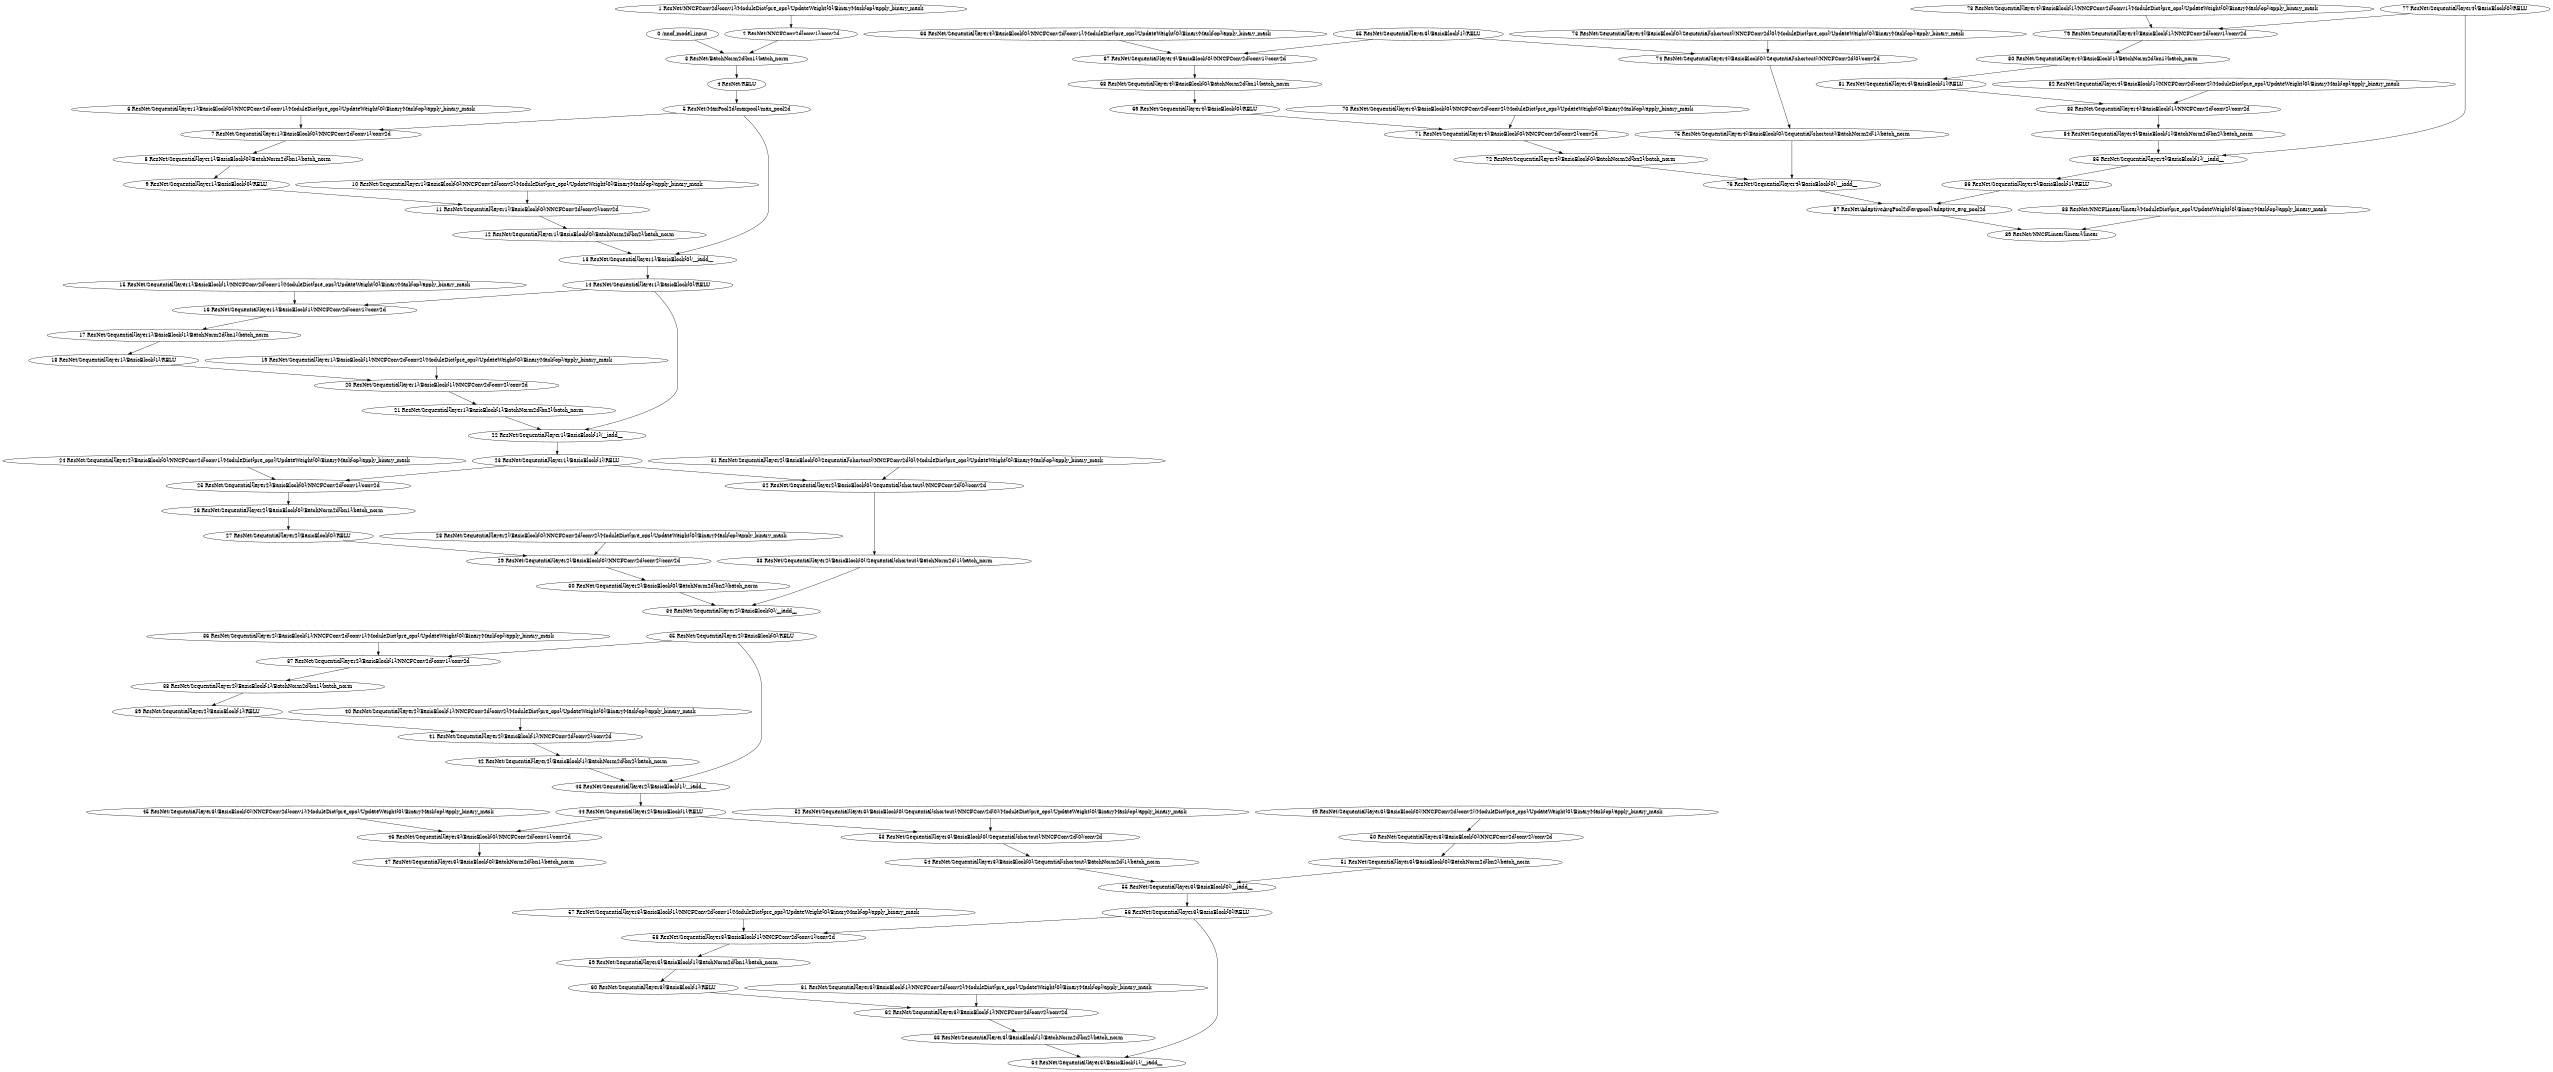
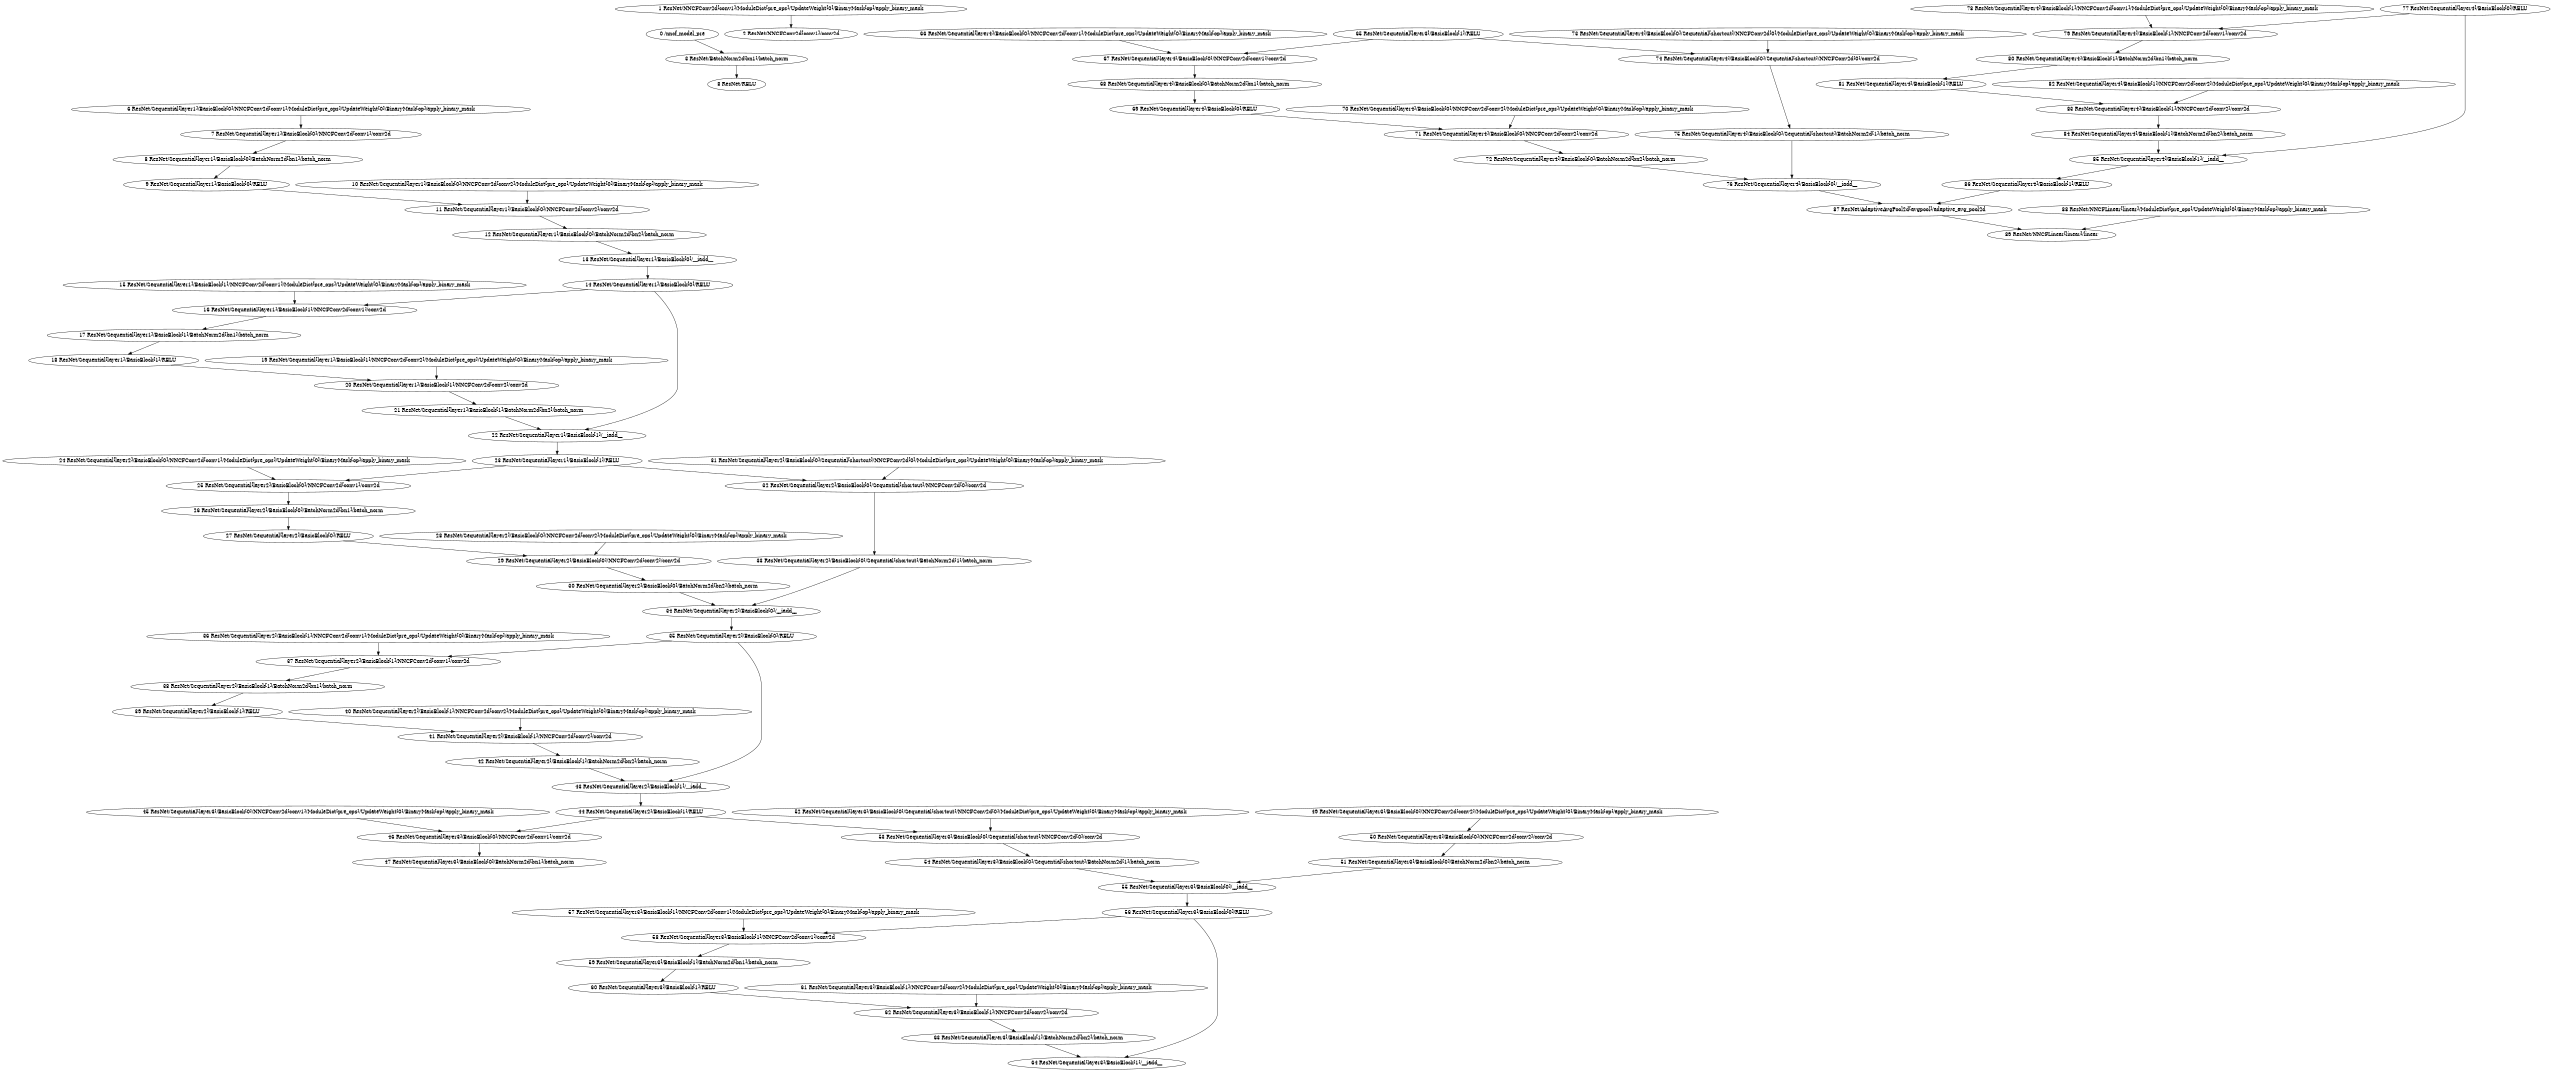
node "0 /nncf_model_input": label "0 /nncf_model_input" -> "0 /nncf_model_pre"
edge "2 ResNet/NNCFConv2d[conv1]/conv2d" -> "3 ResNet/BatchNorm2d[bn1]/batch_norm": removed
node "4 ResNet/RELU": label "4 ResNet/RELU" -> "8 ResNet/RELU"
node "5 ResNet/MaxPool2d[maxpool]/max_pool2d": removed
edge "34 ResNet/Sequential[layer2]/BasicBlock[0]/__iadd__" -> "35 ResNet/Sequential[layer2]/BasicBlock[0]/RELU": added
